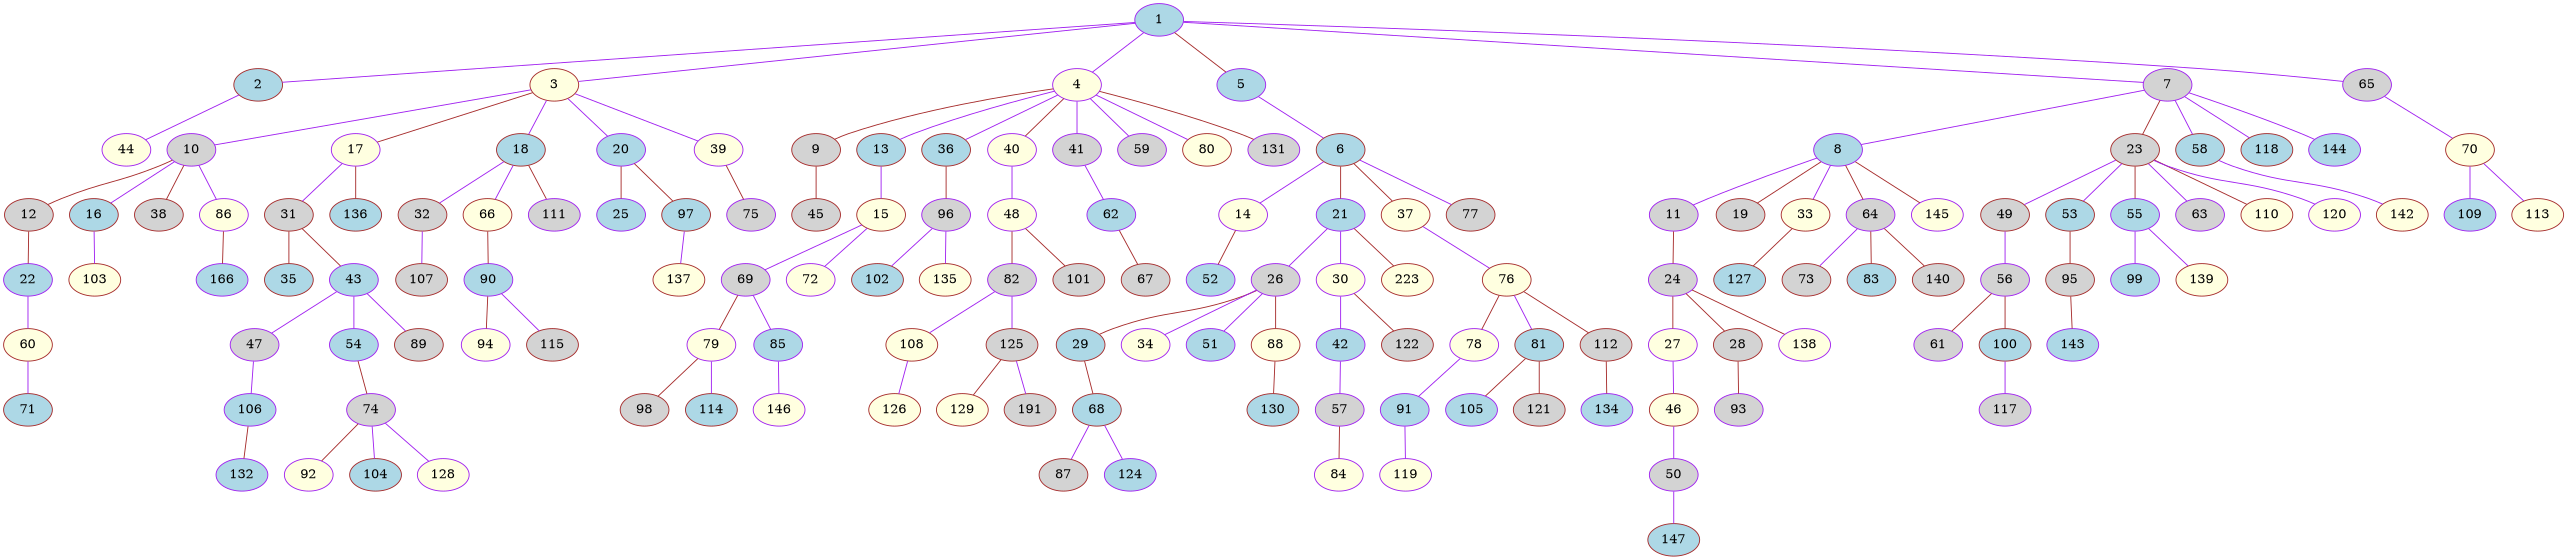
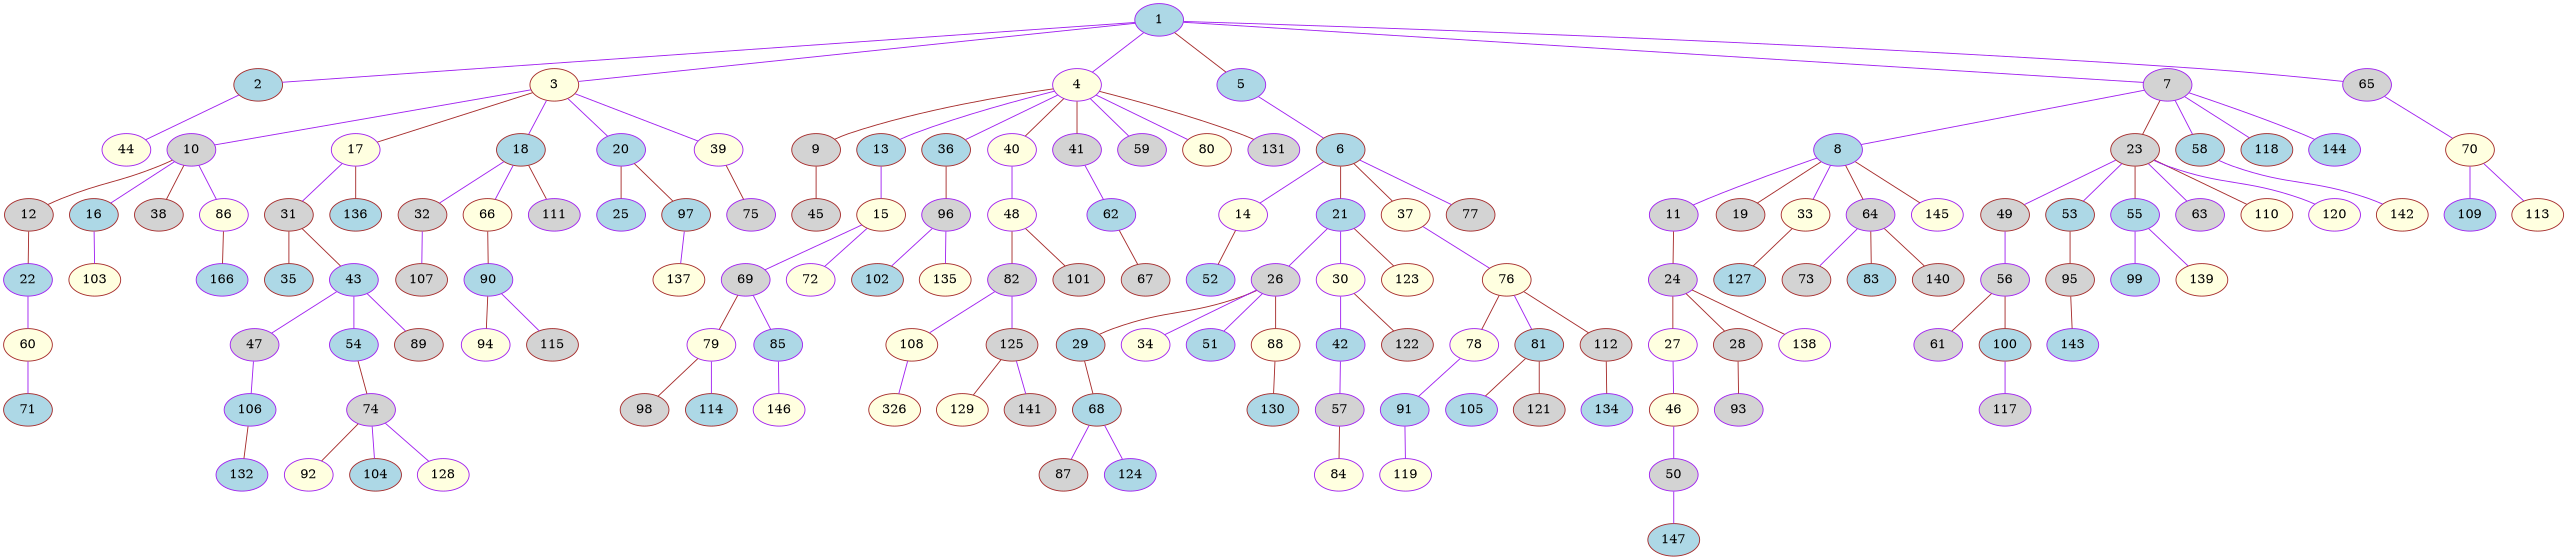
edge "4" -- "41": color purple -> brown
node "223": label "223" -> "123"
node "126": label "126" -> "326"
node "191": label "191" -> "141"
